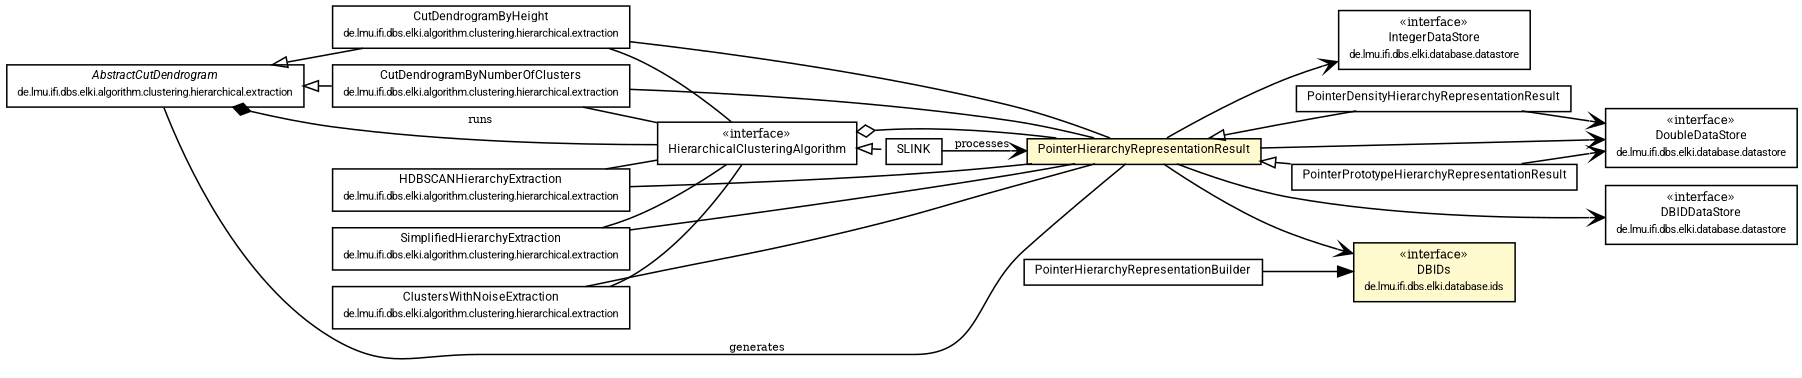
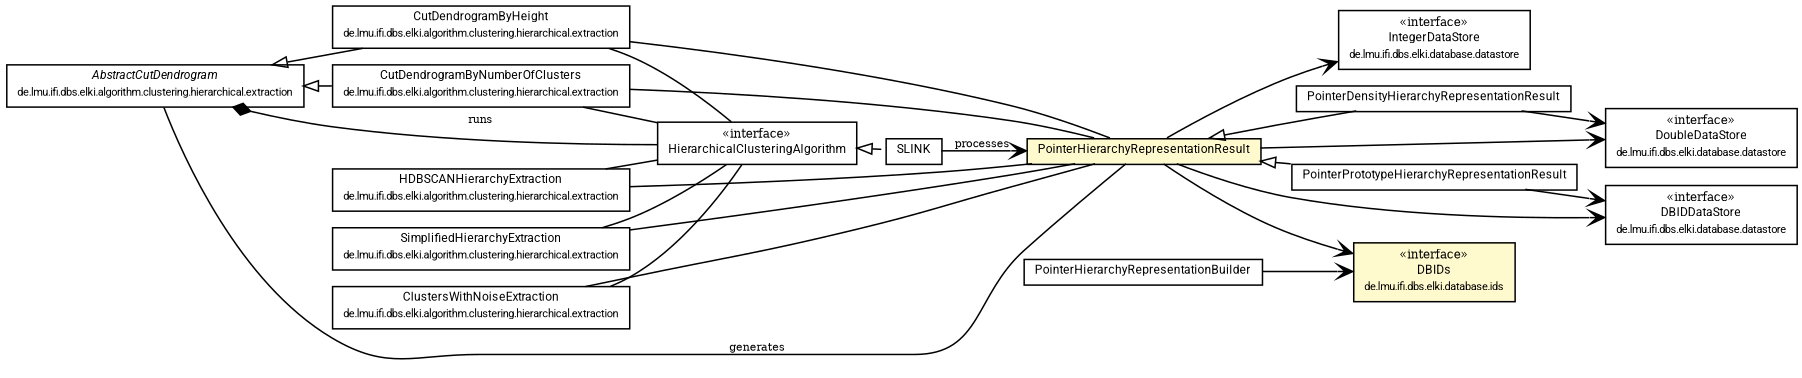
edge "PointerHierarchyRepresentationResult" -> "HierarchicalClusteringAlgorithm": removed
edge "PointerPrototypeHierarchyRepresentationResult" -> "DoubleDataStore": now "PointerPrototypeHierarchyRepresentationResult" -> "DBIDDataStore"
edge "PointerHierarchyRepresentationBuilder" -> "DBIDs": arrowhead normal -> open
